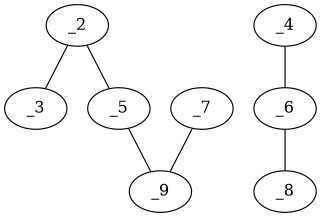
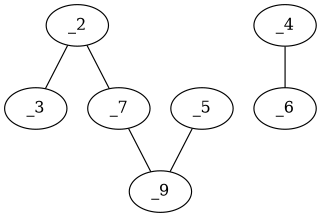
edge "_2" -- "_5": now "_2" -- "_7"
node "_8": removed
